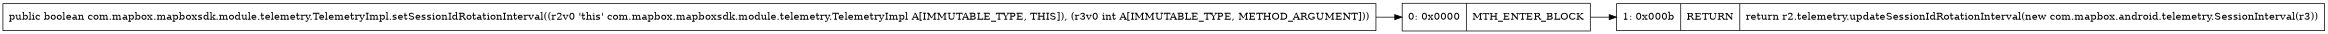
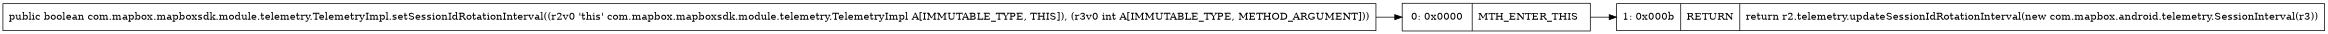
node "0: 0x0000": text "MTH_ENTER_BLOCK" -> "MTH_ENTER_THIS"
